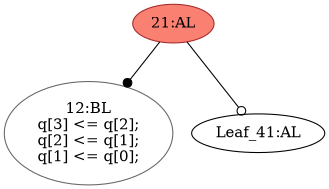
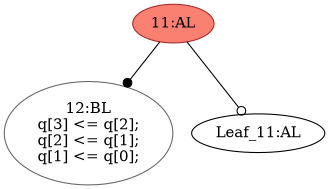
node "21:AL": label "21:AL" -> "11:AL"
node "Leaf_41:AL": label "Leaf_41:AL" -> "Leaf_11:AL"
